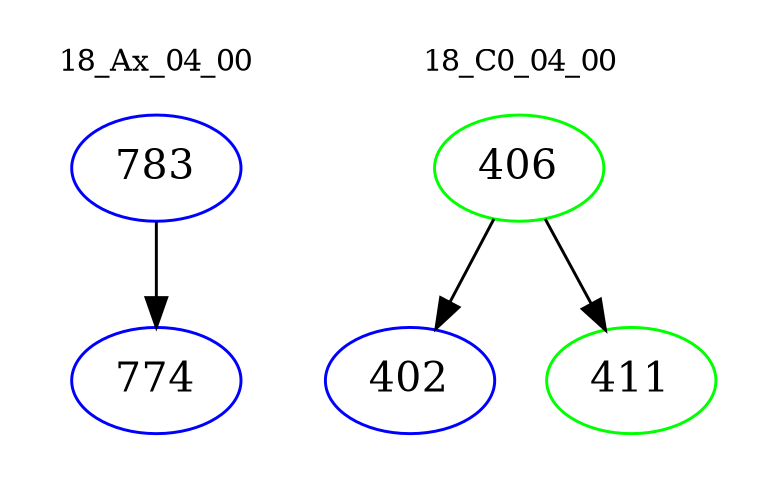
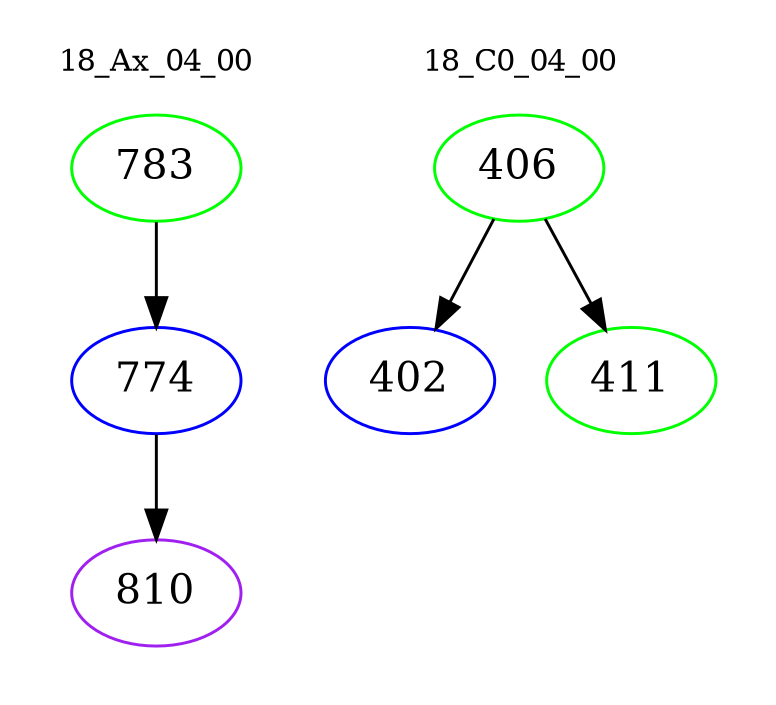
node "783": color blue -> green
node "810": added
